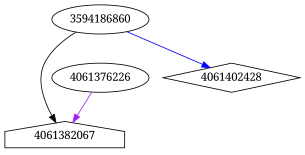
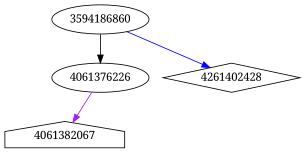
edge "3594186860" -> "4061382067": now "3594186860" -> "4061376226"
node "4061402428": label "4061402428" -> "4261402428"
